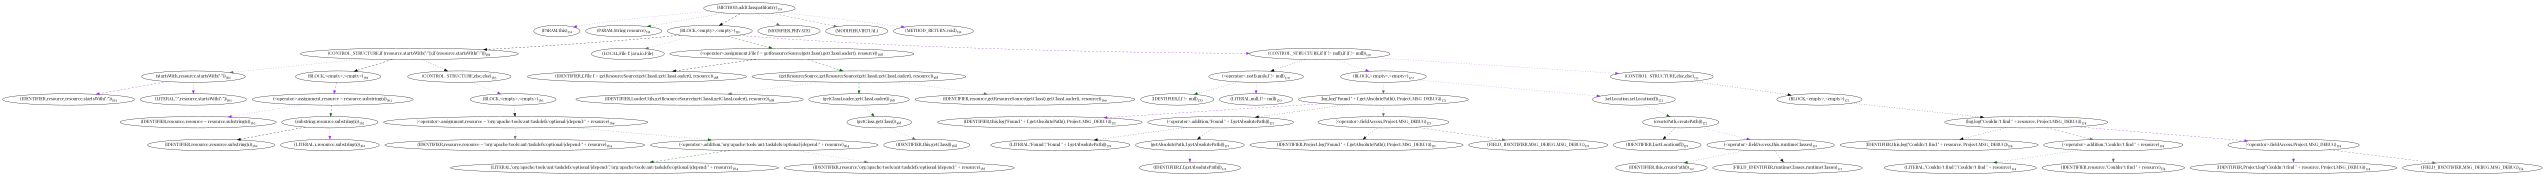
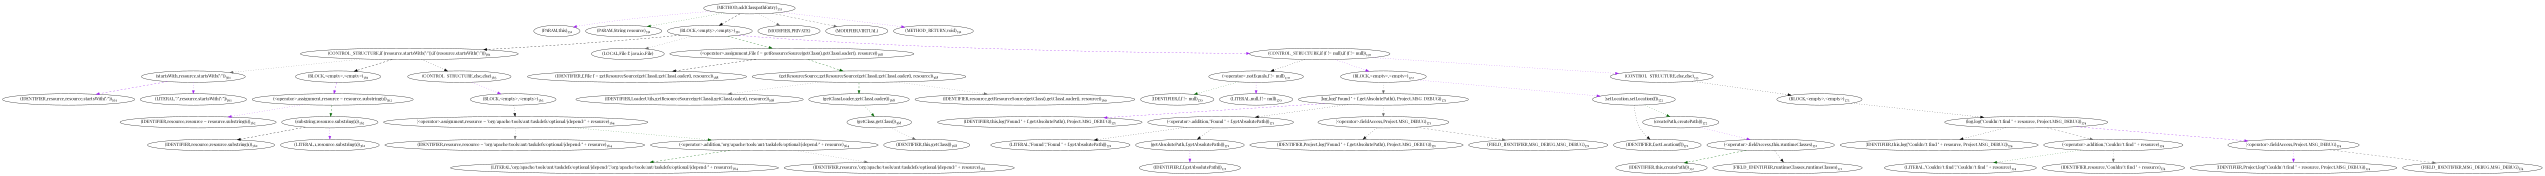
edge "(createPath,createPath())" -> "(IDENTIFIER,f,setLocation(f))": now "(setLocation,setLocation(f))" -> "(IDENTIFIER,f,setLocation(f))"
edge "(<operator>.fieldAccess,this.runtimeClasses)" -> "(IDENTIFIER,this,createPath())": style dotted -> dashed
